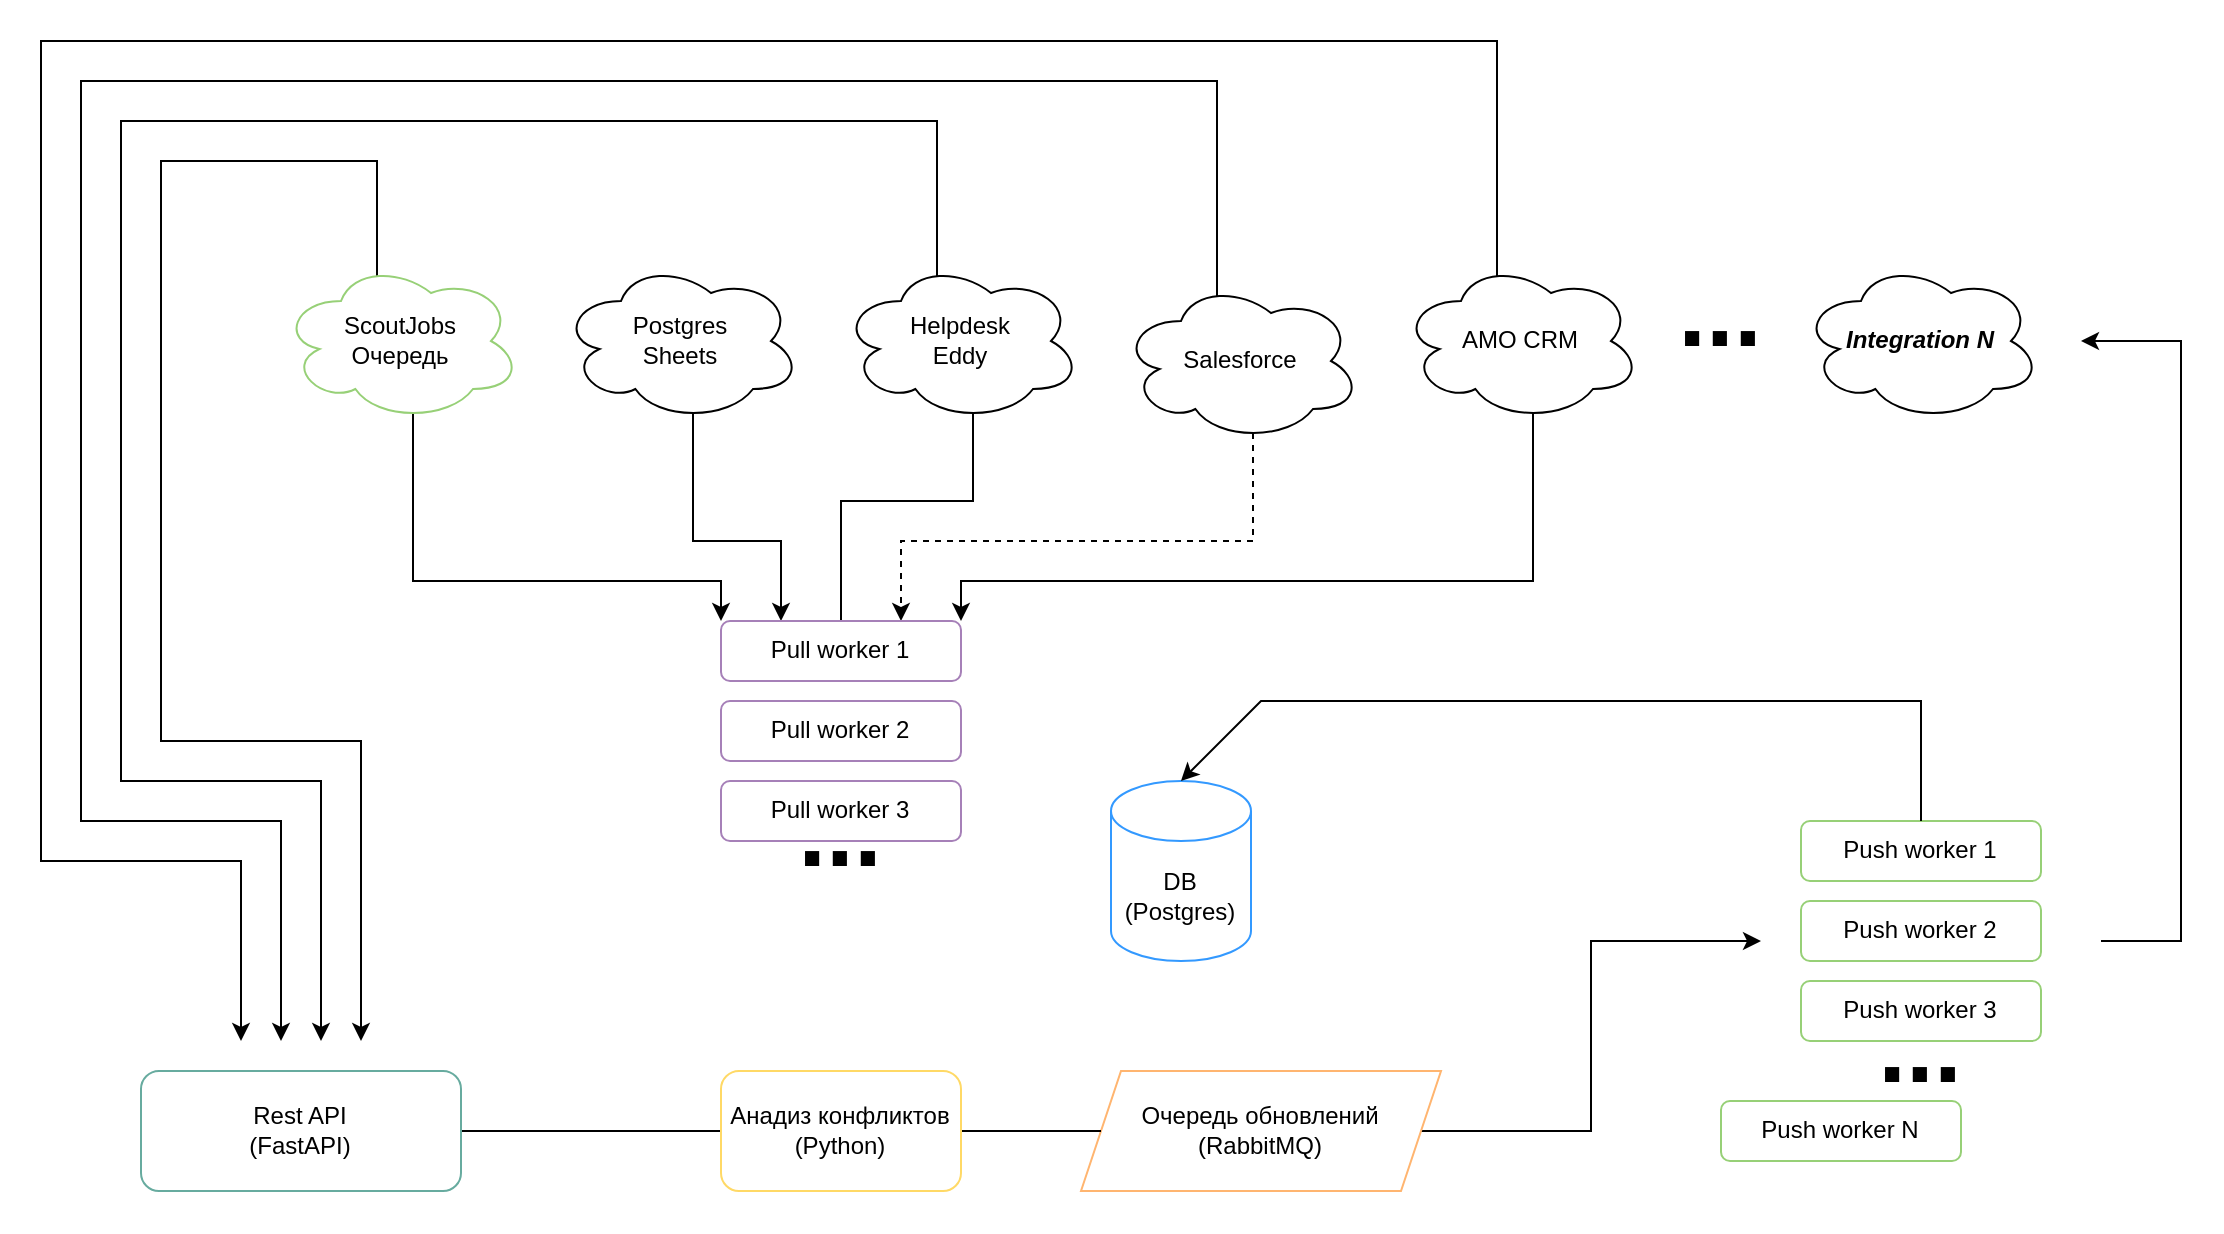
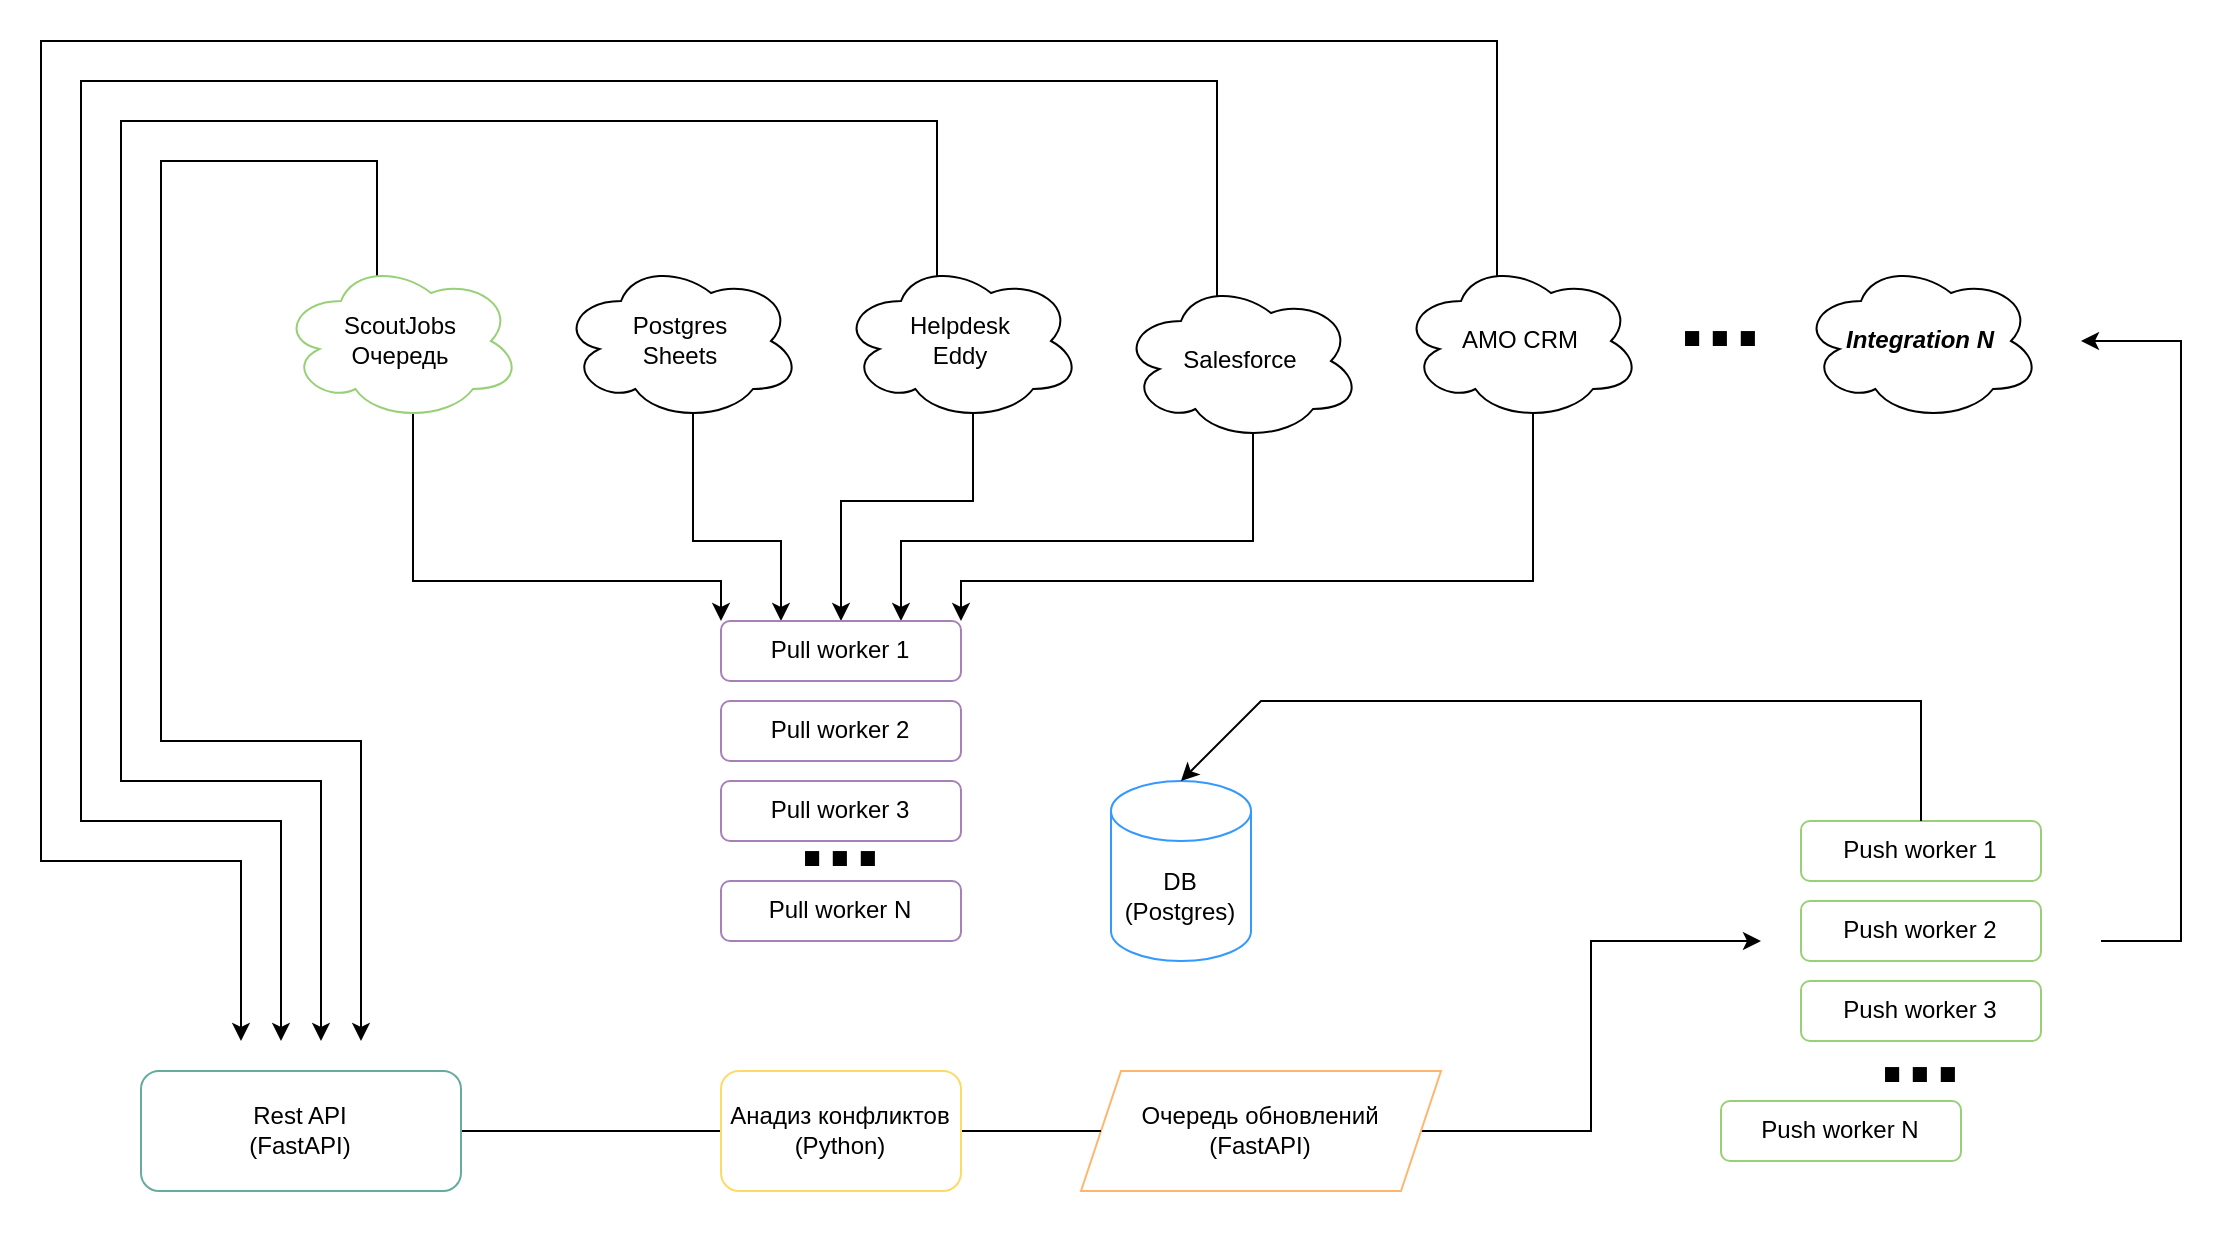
edge "Salesforce" -> "Pull worker 1": style dashed -> solid
edge "HelpdeskEddy" -- "Pull worker 1": arrowhead none -> classic
node "Pull worker N": added
node "Очередь обновлений (RabbitMQ)": label "Очередь обновлений (RabbitMQ)" -> "Очередь обновлений (FastAPI)"
